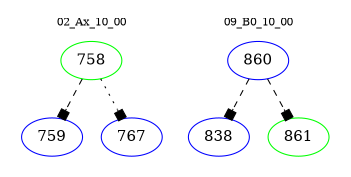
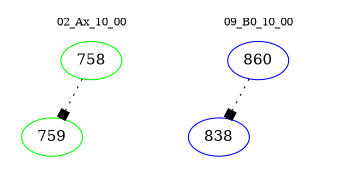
edge "758" -> "759": style dashed -> dotted
edge "860" -> "838": style dashed -> dotted
node "759": color blue -> green
node "767": removed
node "861": removed
